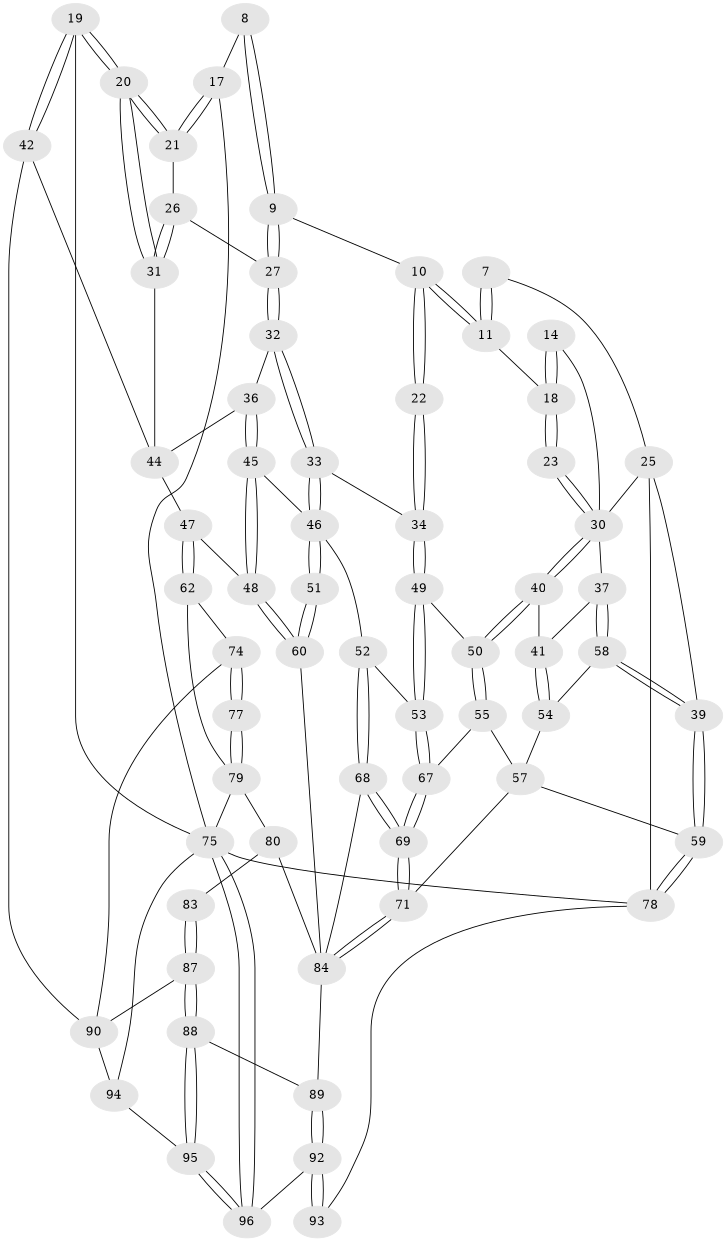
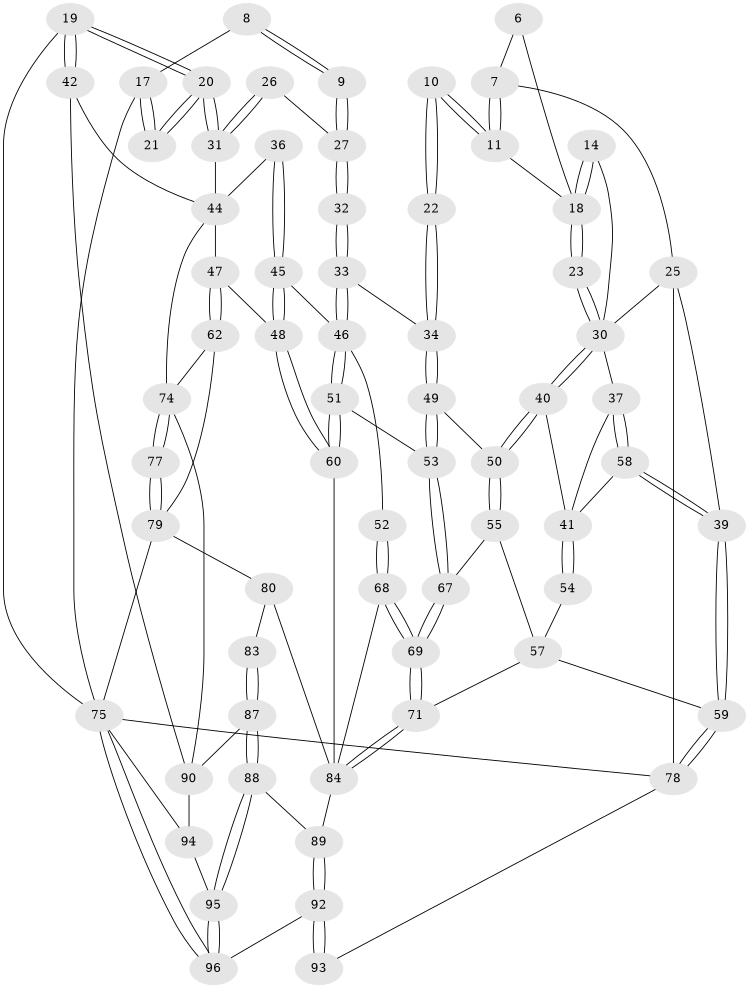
node "6": added
edge "21" -- "26": removed
edge "9" -- "10": removed
edge "44" -- "74": added
edge "32" -- "36": removed
edge "52" -- "53": now "51" -- "53"
edge "58" -- "54": now "58" -- "41"
